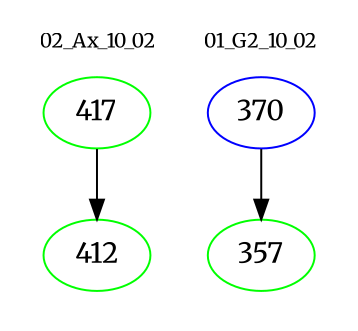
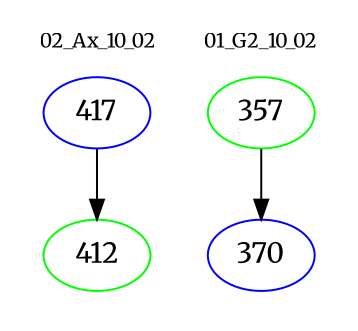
node "417": color green -> blue
edge "370" -> "357": reversed
